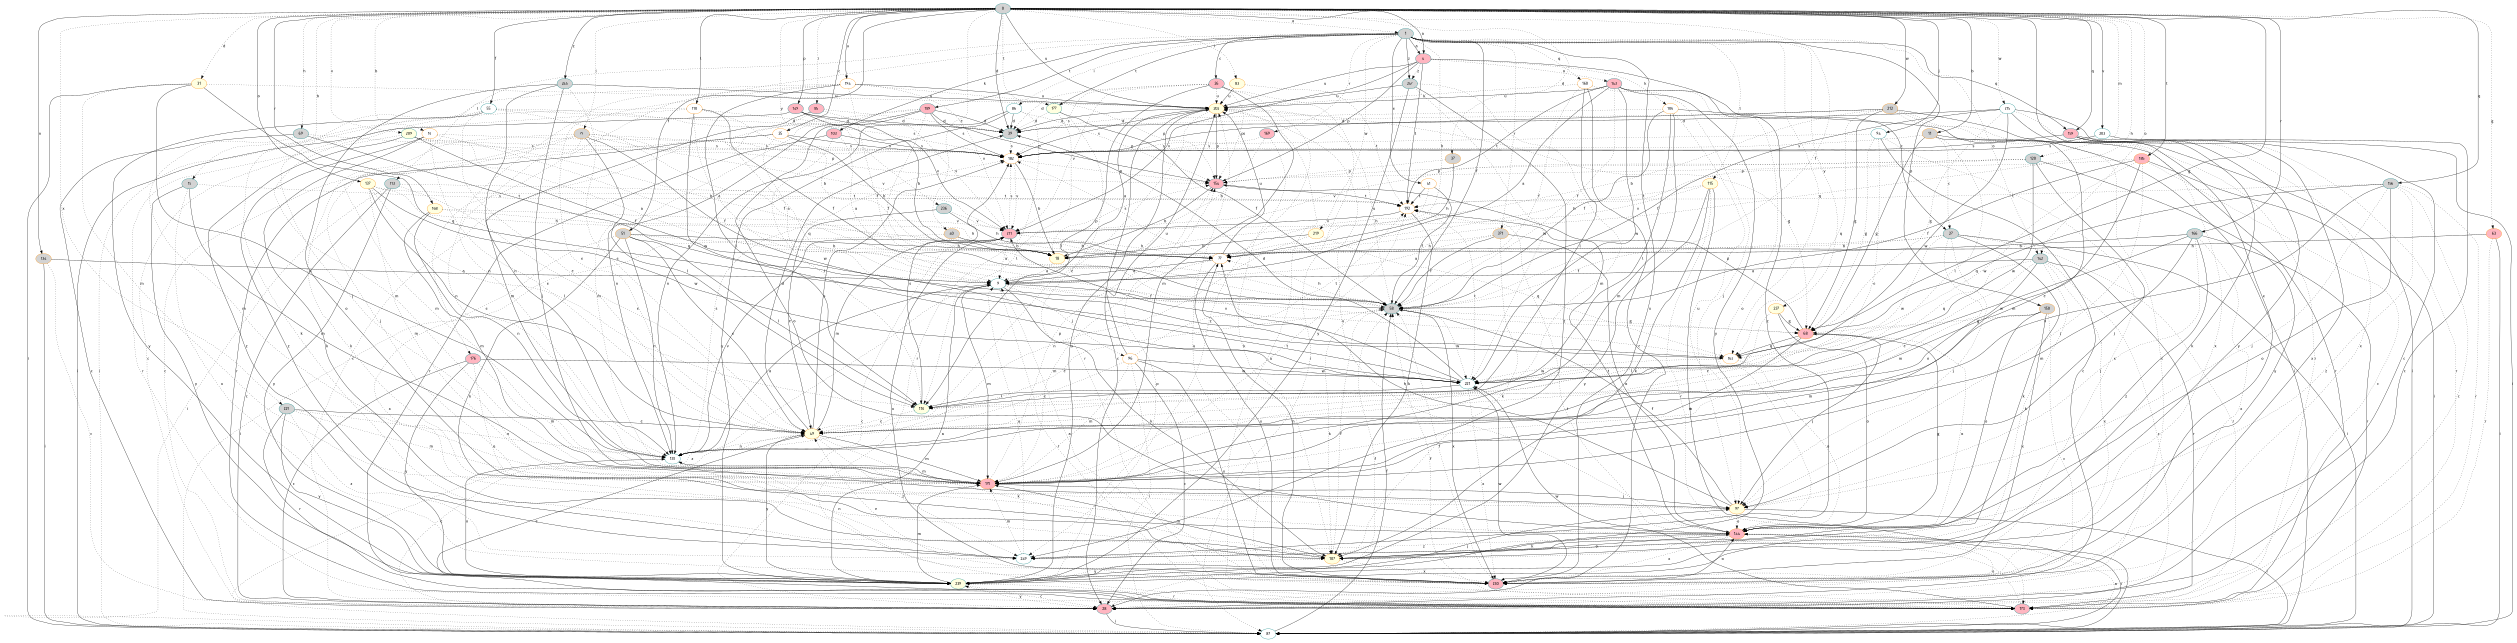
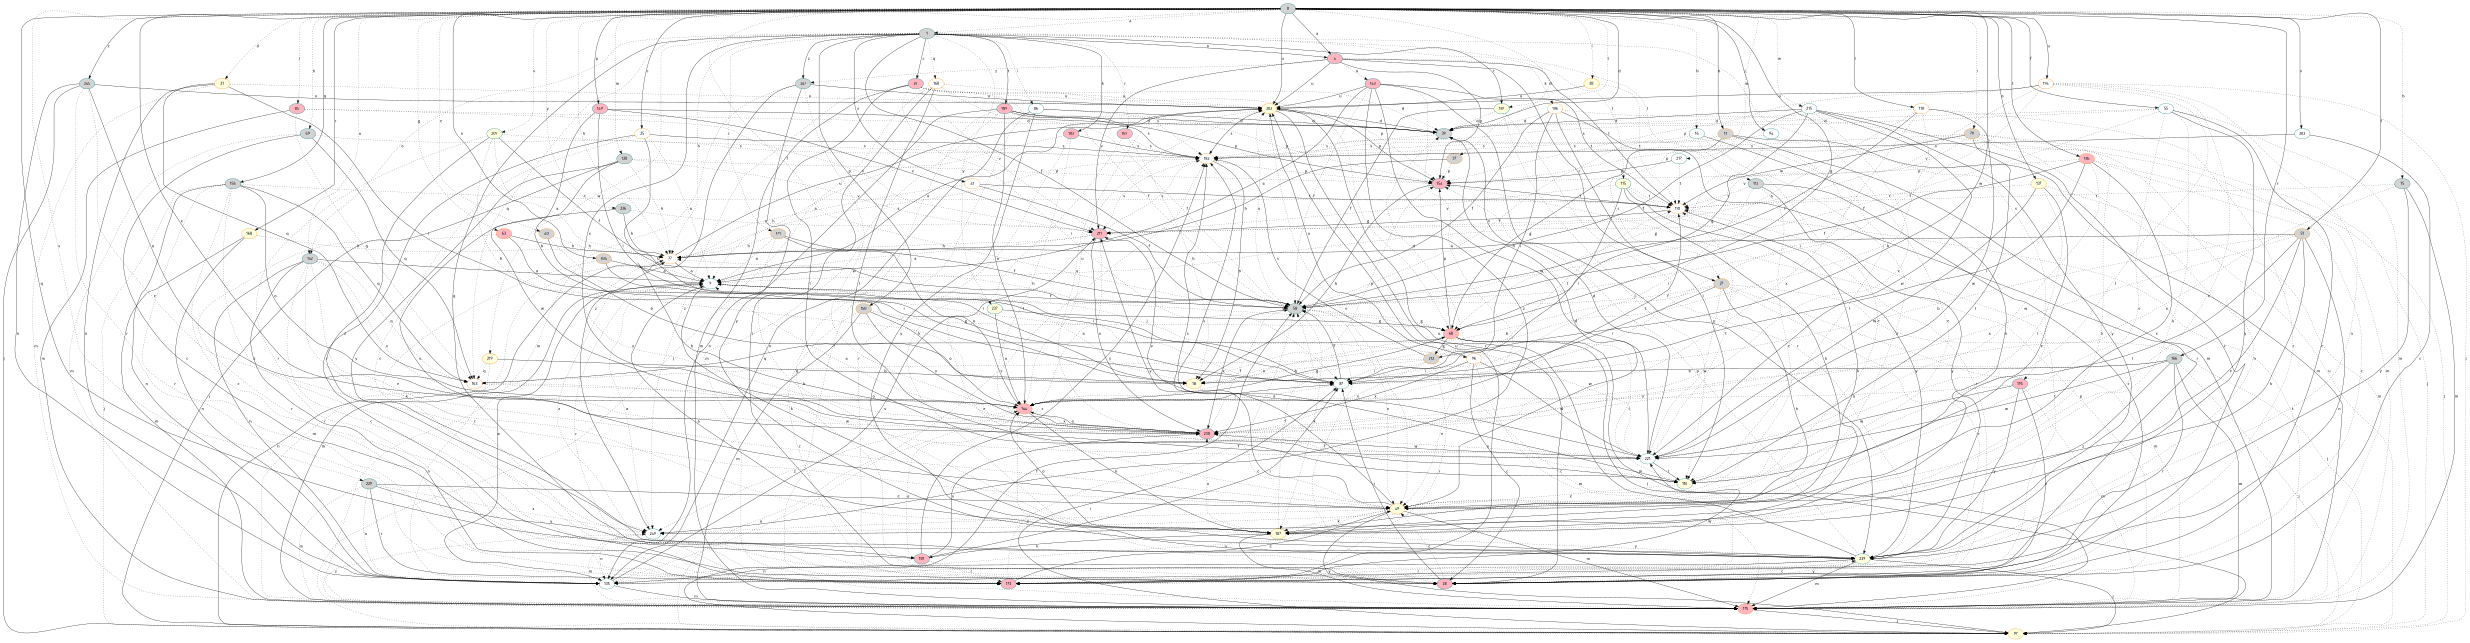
node "177": label "177" -> "187"
node "16": color darkorange -> teal
node "217": added
node "115": color darkorange -> teal
edge "212" -> "68": reversed
edge "168" -> "211": removed, label "v"
edge "137" -> "77": removed, label "h"
edge "194" -> "116": style solid -> dotted
edge "215" -> "68": style dotted -> solid
node "371": label "371" -> "171"
node "27": color teal -> darkorange
node "134": label "134" -> "834"
node "237": color darkorange -> teal
edge "79" -> "221": now "79" -> "192"
edge "49" -> "211": label "m" -> "v"
edge "16" -> "249": style solid -> dotted
edge "77" -> "230": style solid -> dotted
edge "245" -> "173": added, label "r"
edge "159" -> "107": reversed
edge "49" -> "239": now "49" -> "97"
edge "103" -> "173": style solid -> dotted
edge "173" -> "202": style dotted -> solid
edge "94" -> "28": now "55" -> "28"
edge "175" -> "249": added, label "z"
edge "9" -> "87": now "9" -> "249"
edge "212" -> "87": style solid -> dotted
